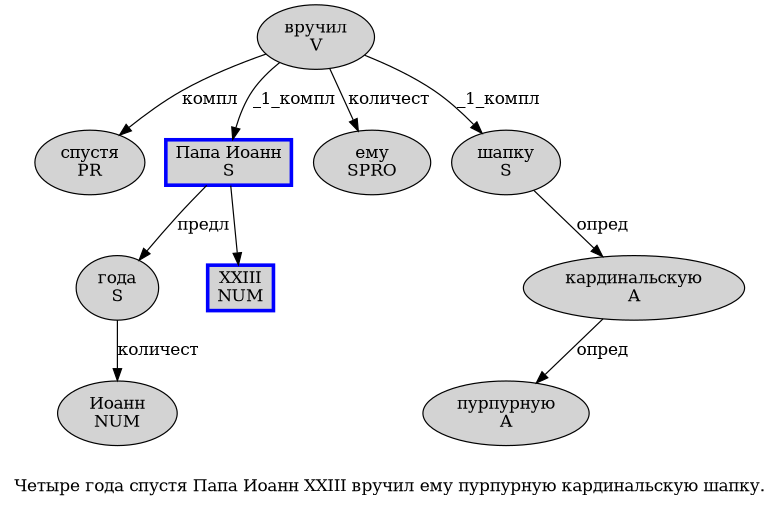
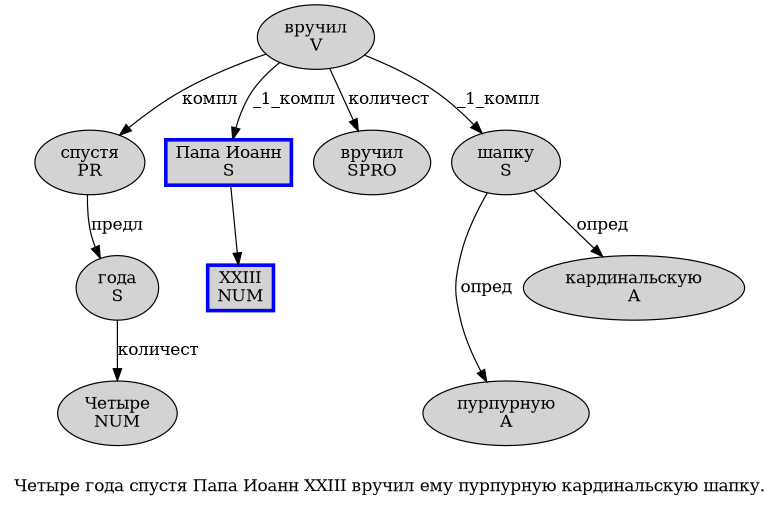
node "ему SPRO": label "ему SPRO" -> "вручил SPRO"
edge "Папа Иоанн S" -> "года S": now "спустя PR" -> "года S"
edge "кардинальскую A" -> "пурпурную A": now "шапку S" -> "пурпурную A"
node "Иоанн NUM": label "Иоанн NUM" -> "Четыре NUM"
